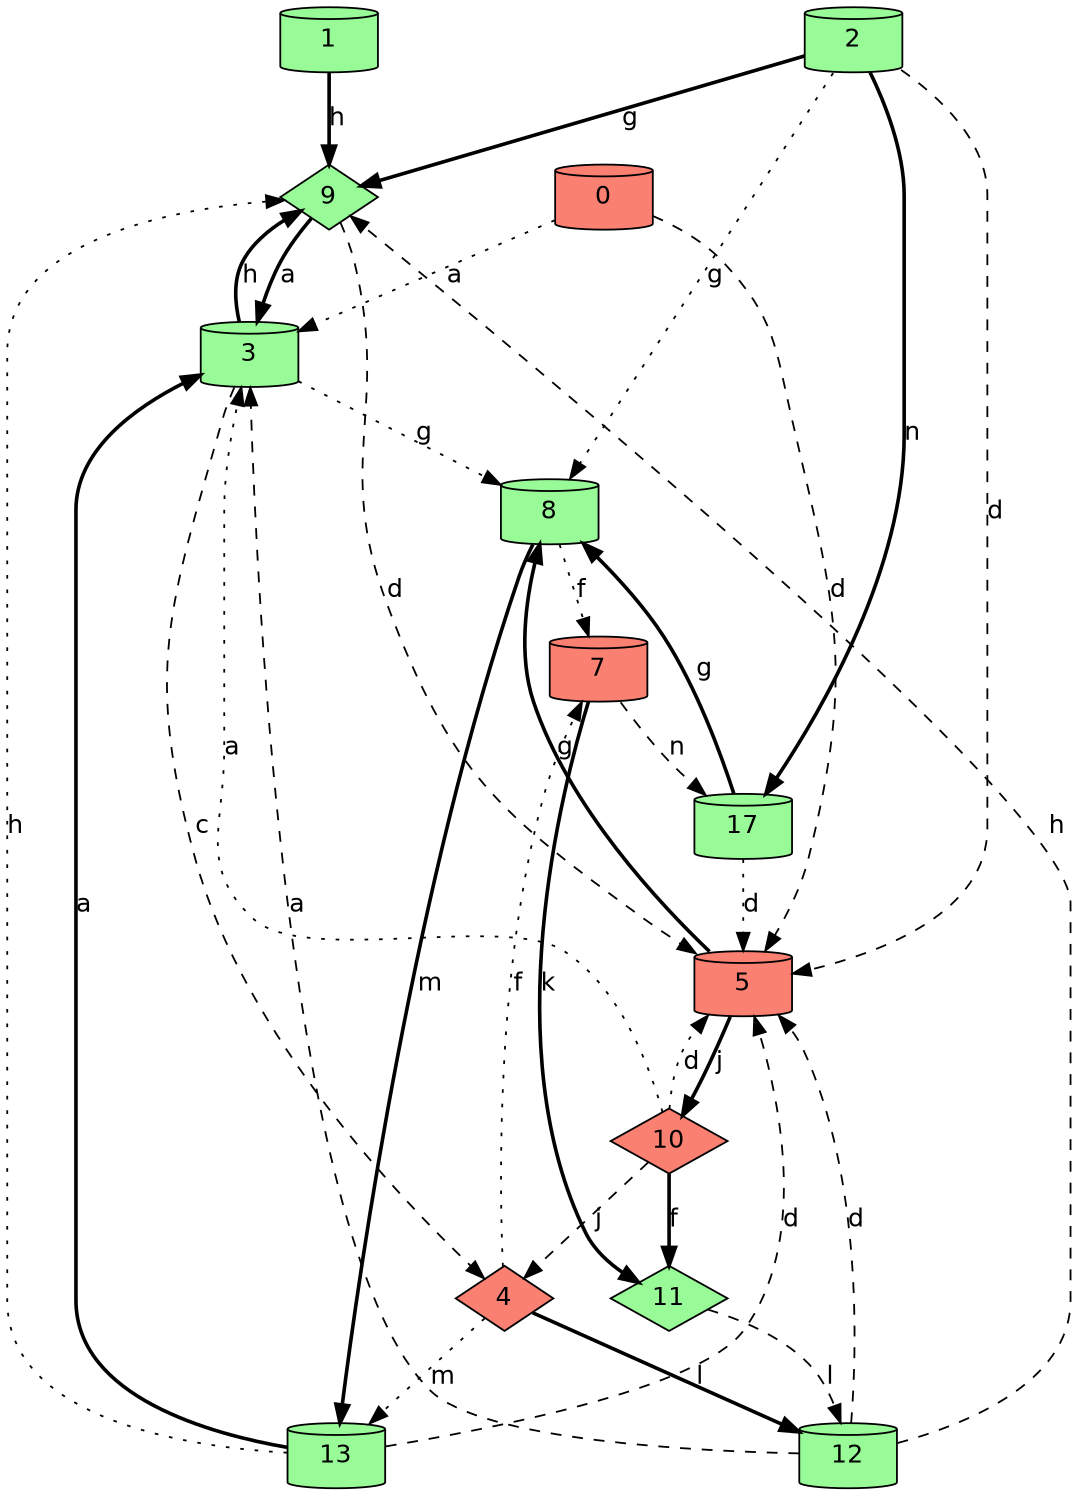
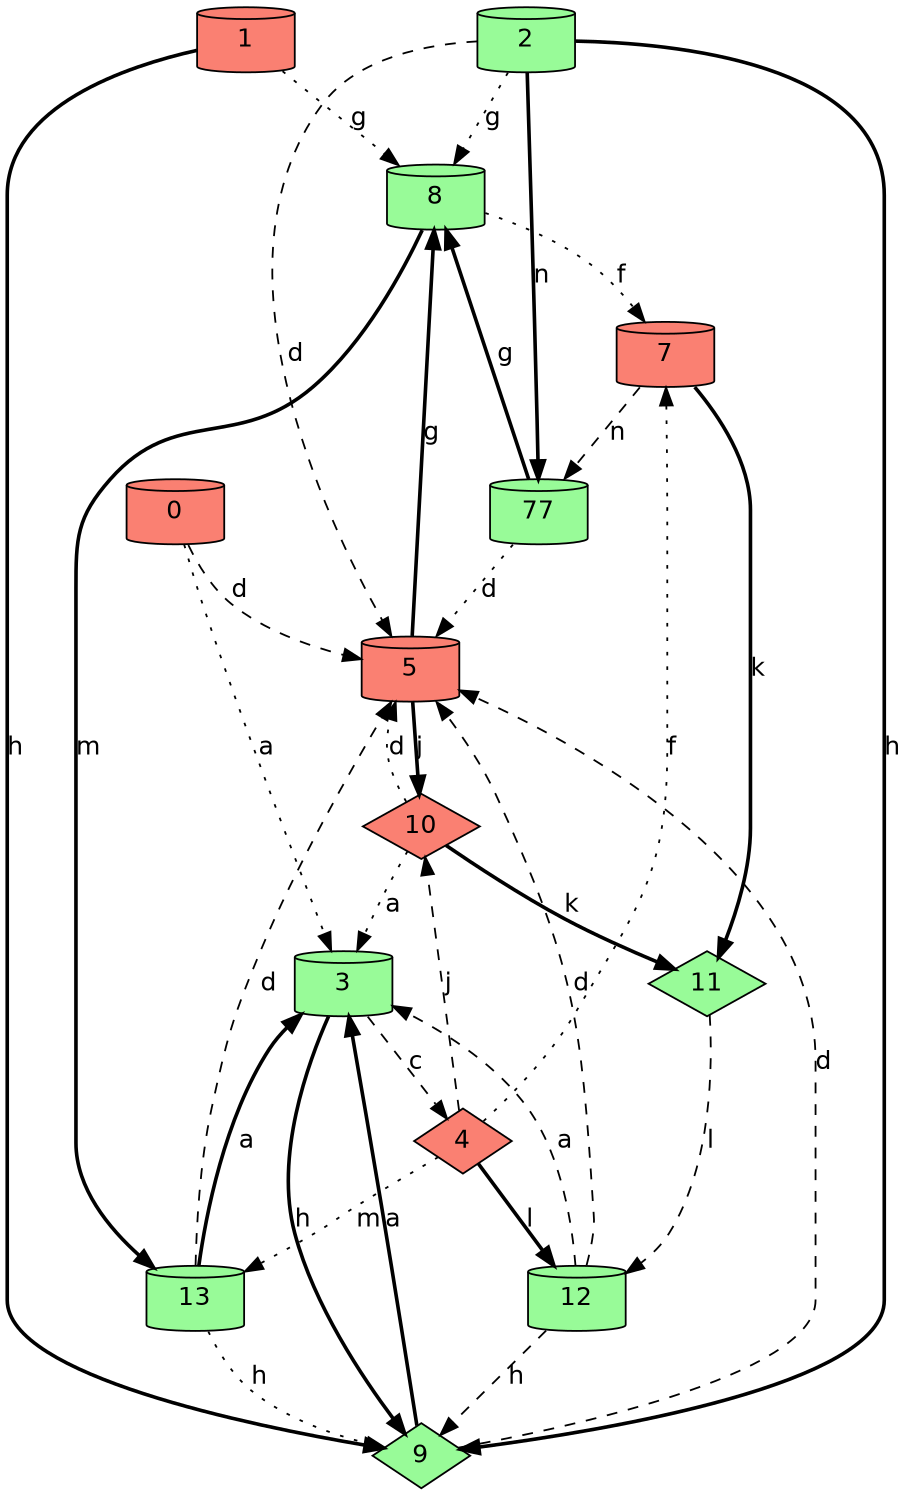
node "1": fillcolor palegreen -> salmon
edge "2" -> "9": label "g" -> "h"
edge "3" -> "8": now "1" -> "8"
node "17": label "17" -> "77"
edge "10" -> "4": reversed
edge "10" -> "11": label "f" -> "k"
